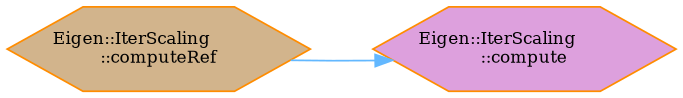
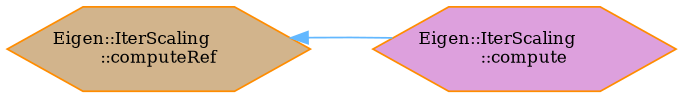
edge "Eigen::IterScaling ::computeRef" -> "Eigen::IterScaling ::compute": reversed
